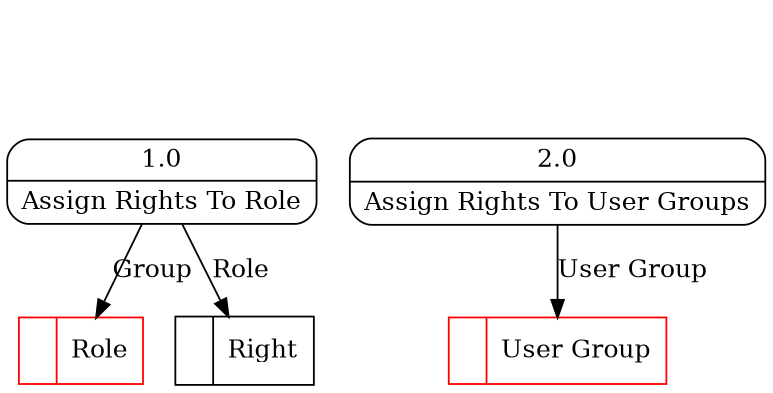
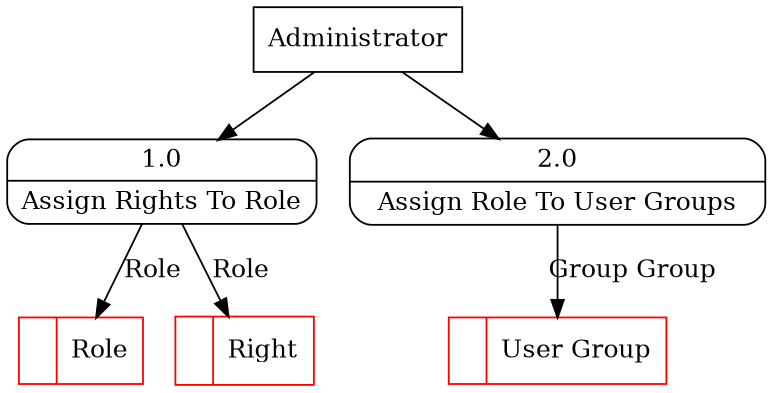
node "Administrator": added
node "2.0": text "Assign Rights To User Groups" -> "Assign Role To User Groups"
edge "1.0" -> "Role": label "Group" -> "Role"
edge "2.0" -> "User Group": label "User Group" -> "Group Group"
node "Right": color black -> red
